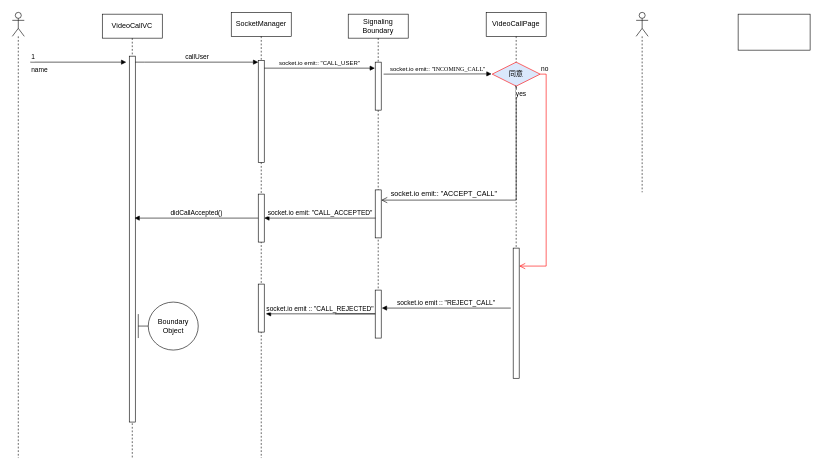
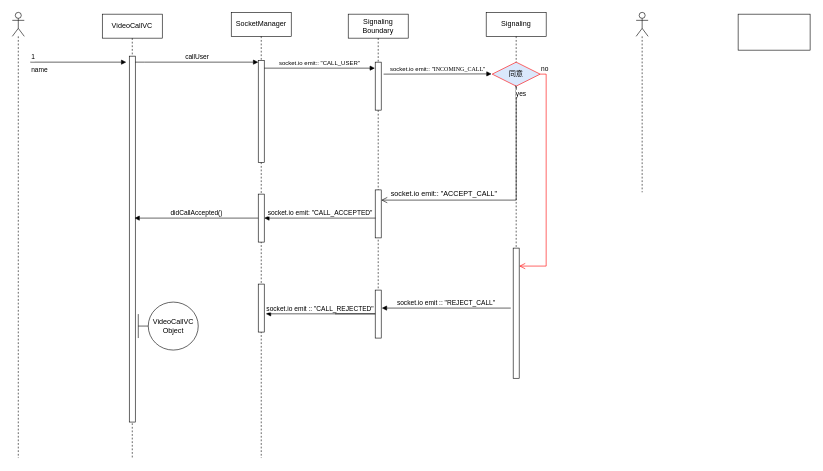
node "VideoCallPage": label "VideoCallPage" -> "Signaling"
node "Boundary Object": label "Boundary Object" -> "VideoCallVC Object"
